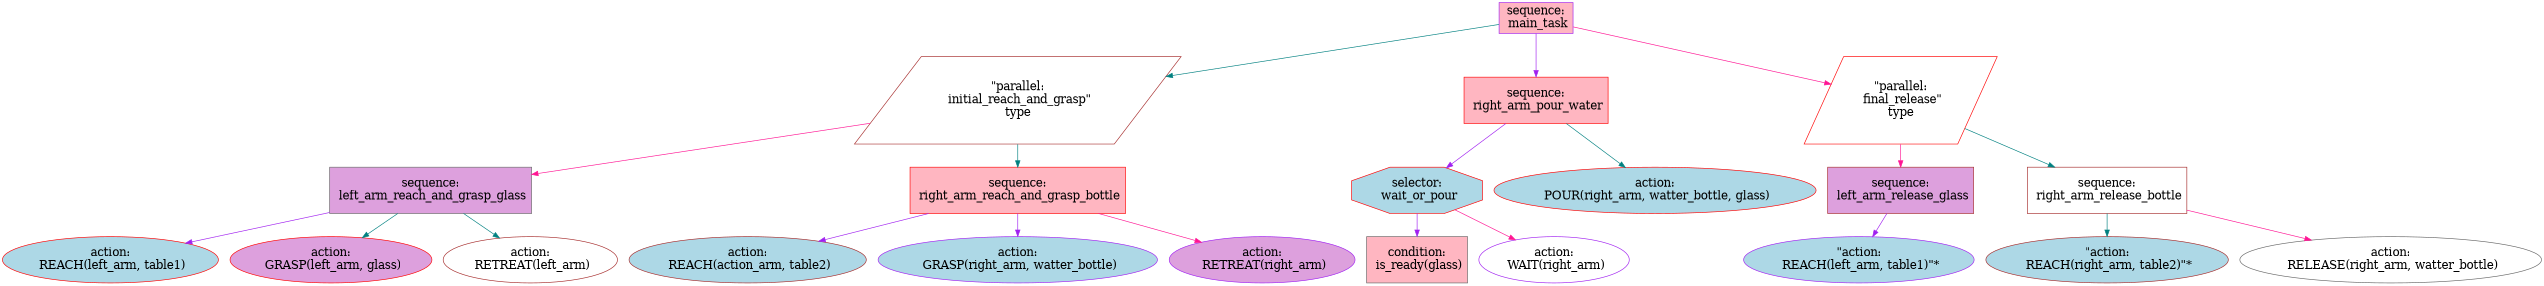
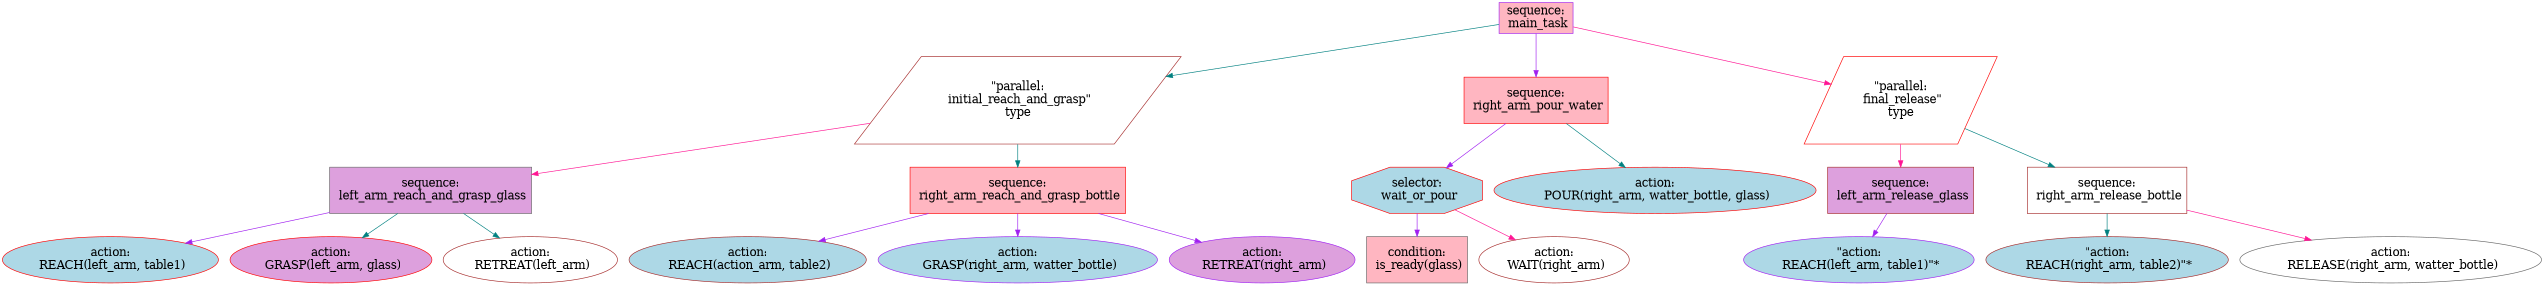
edge "sequence: right_arm_reach_and_grasp_bottle" -> "action: RETREAT(right_arm)": color deeppink -> purple
node "action: WAIT(right_arm)": color purple -> brown
